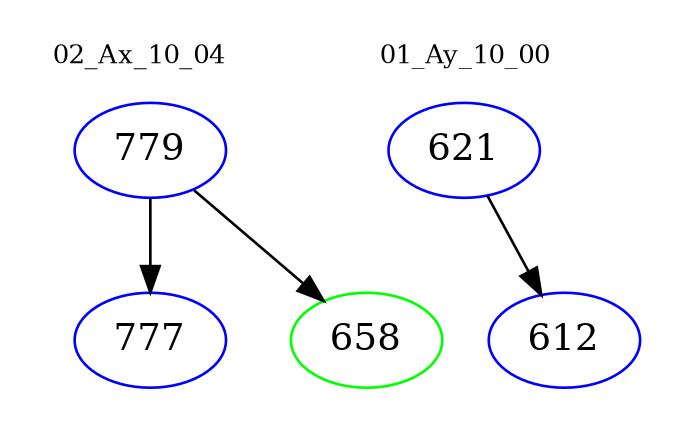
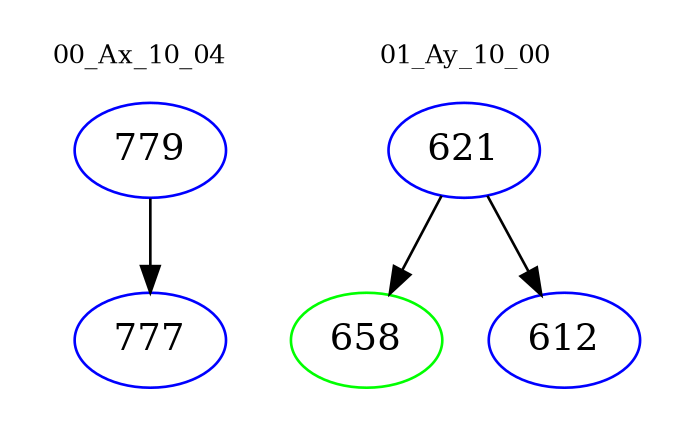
cluster "02_Ax_10_04": label "02_Ax_10_04" -> "00_Ax_10_04"
edge "779" -> "658": now "621" -> "658"
